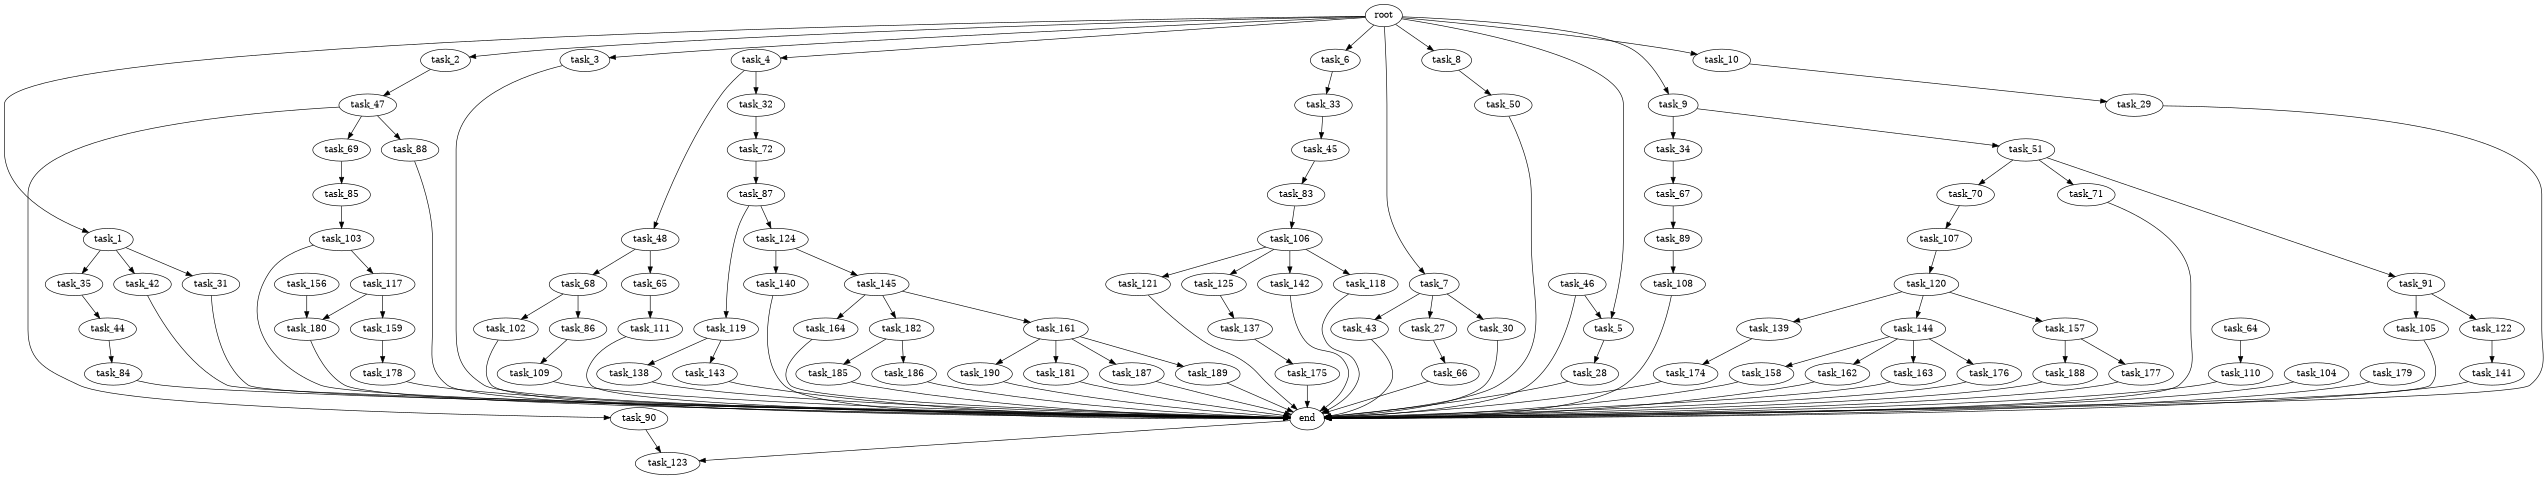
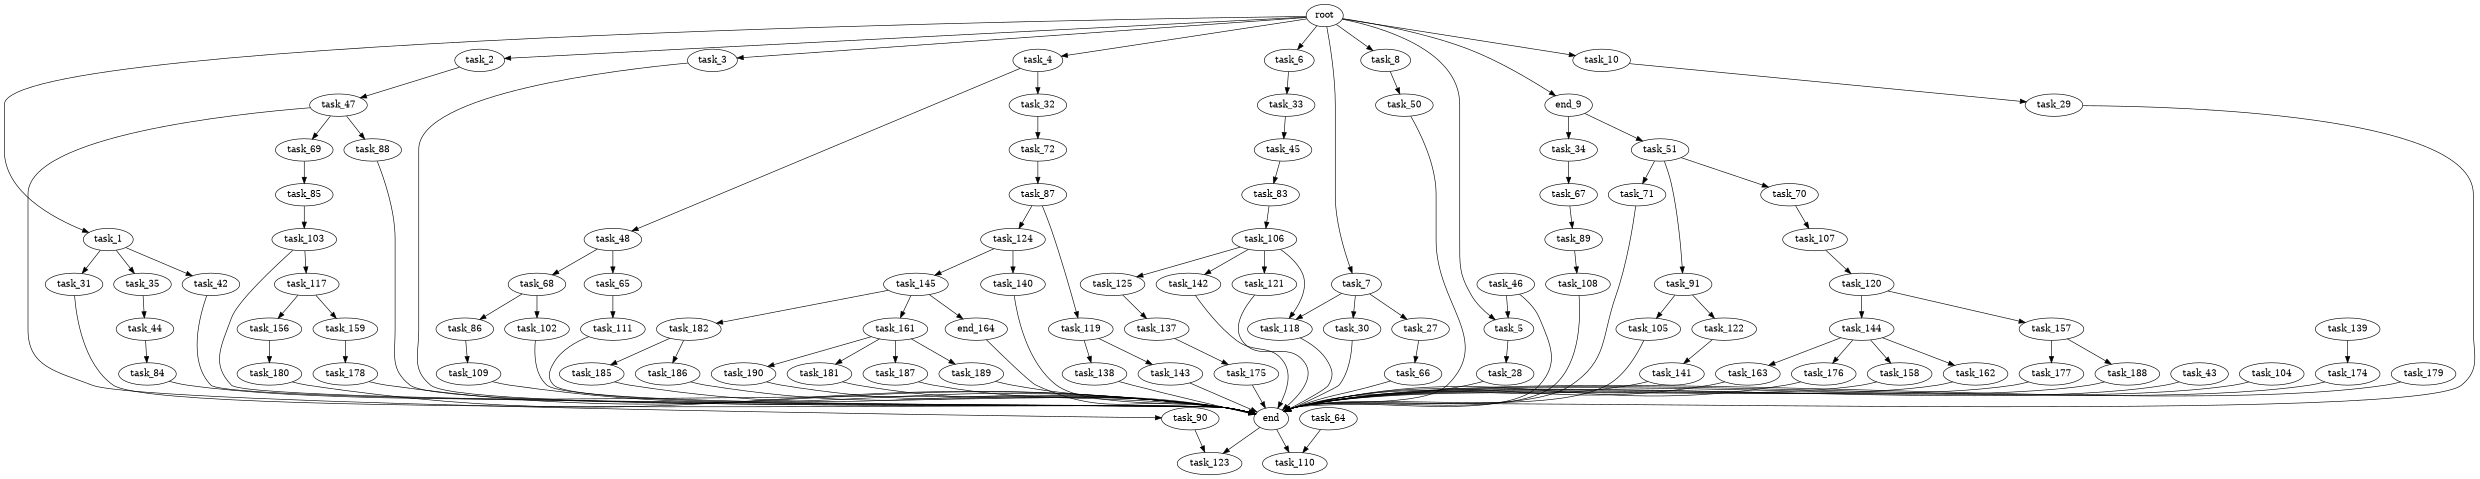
node "task_9": label "task_9" -> "end_9"
edge "task_117" -> "task_180": now "task_117" -> "task_156"
edge "task_7" -> "task_43": now "task_7" -> "task_118"
edge "task_120" -> "task_139": removed
node "task_164": label "task_164" -> "end_164"
edge "task_110" -> "end": reversed
